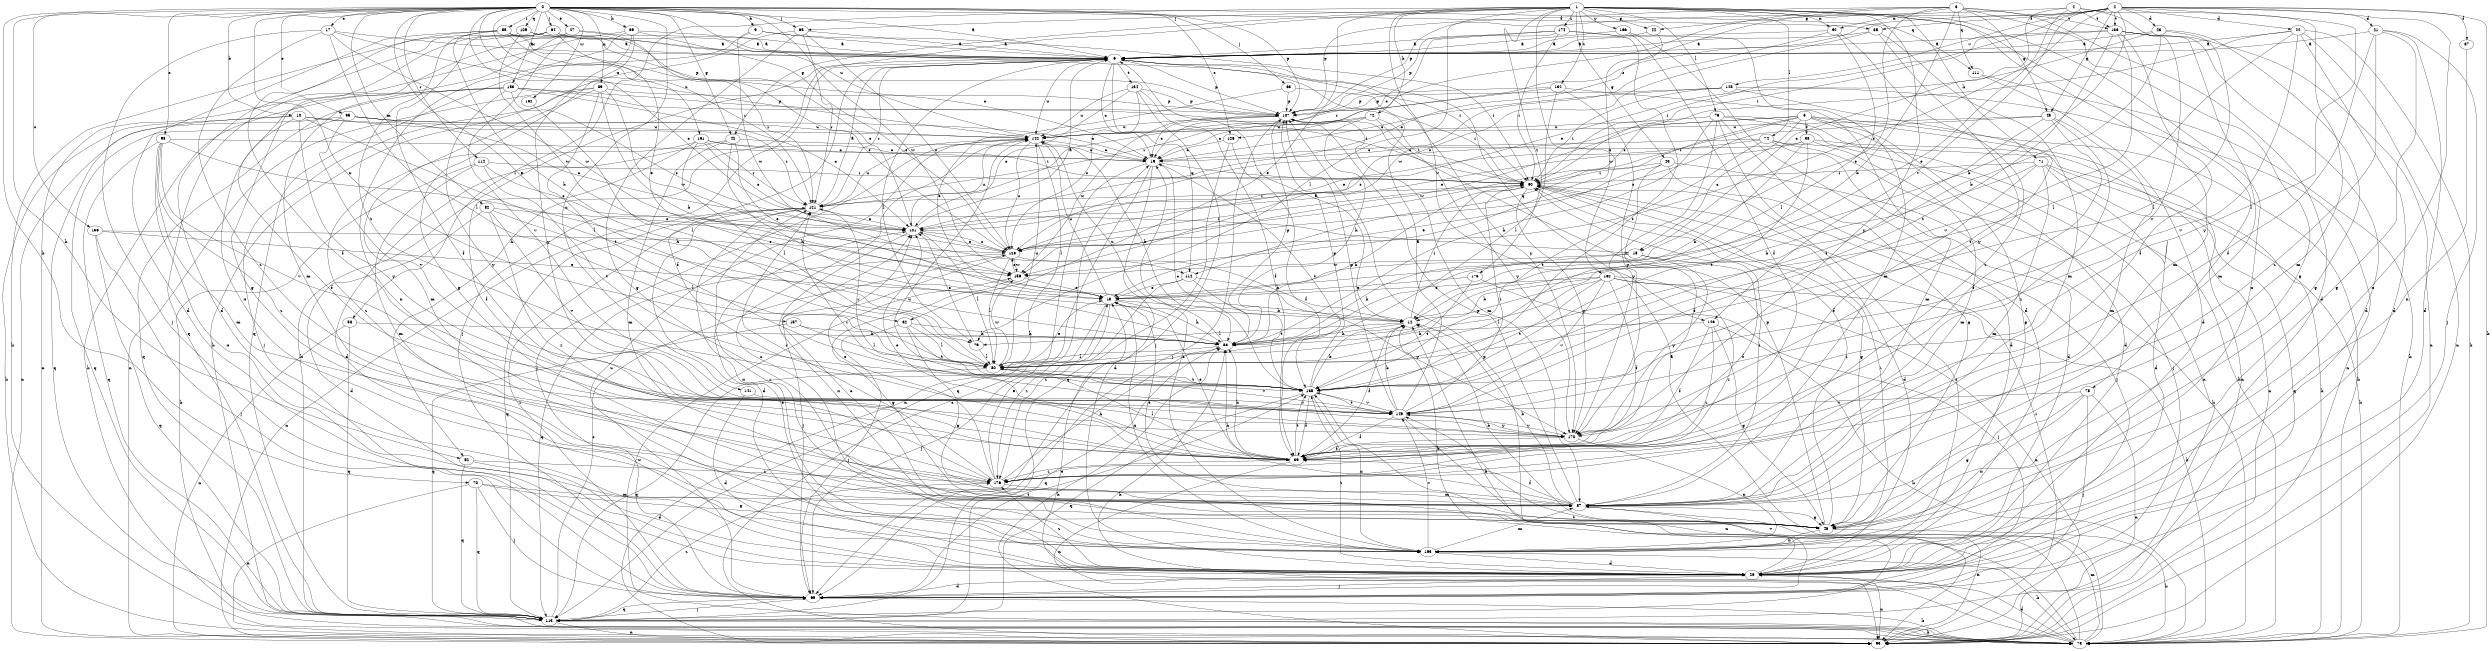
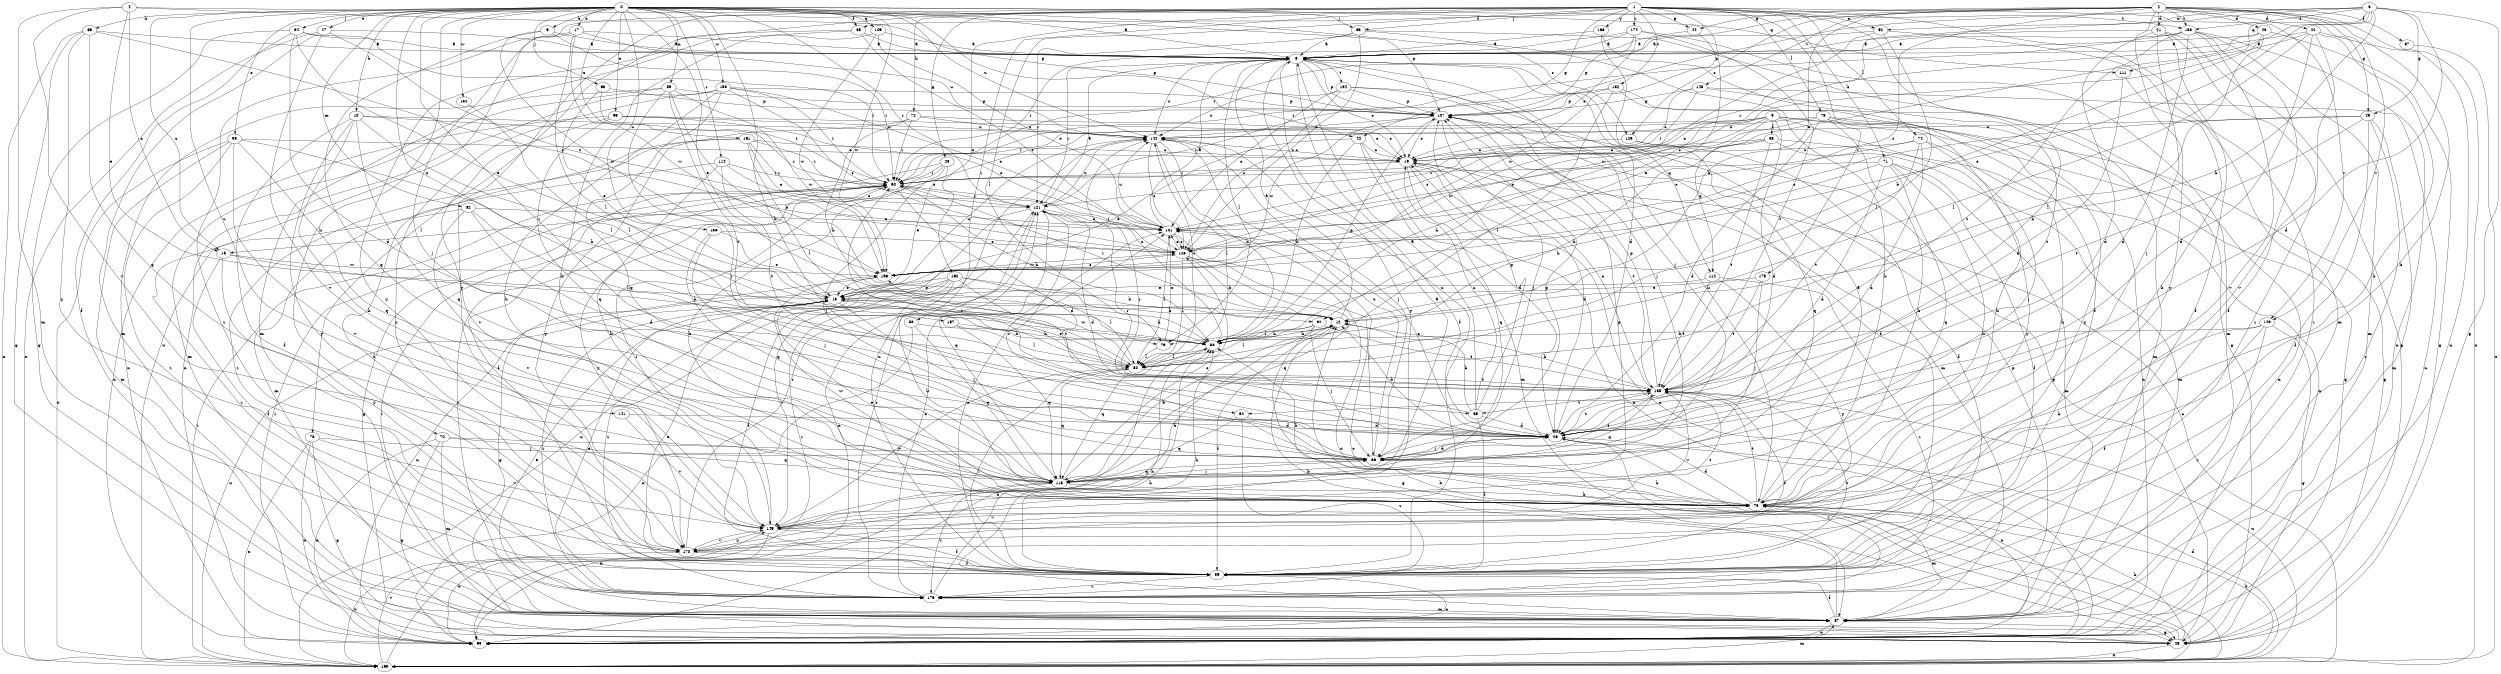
edge "17" -> "112": now "17" -> "156"
edge "55" -> "135": reversed
